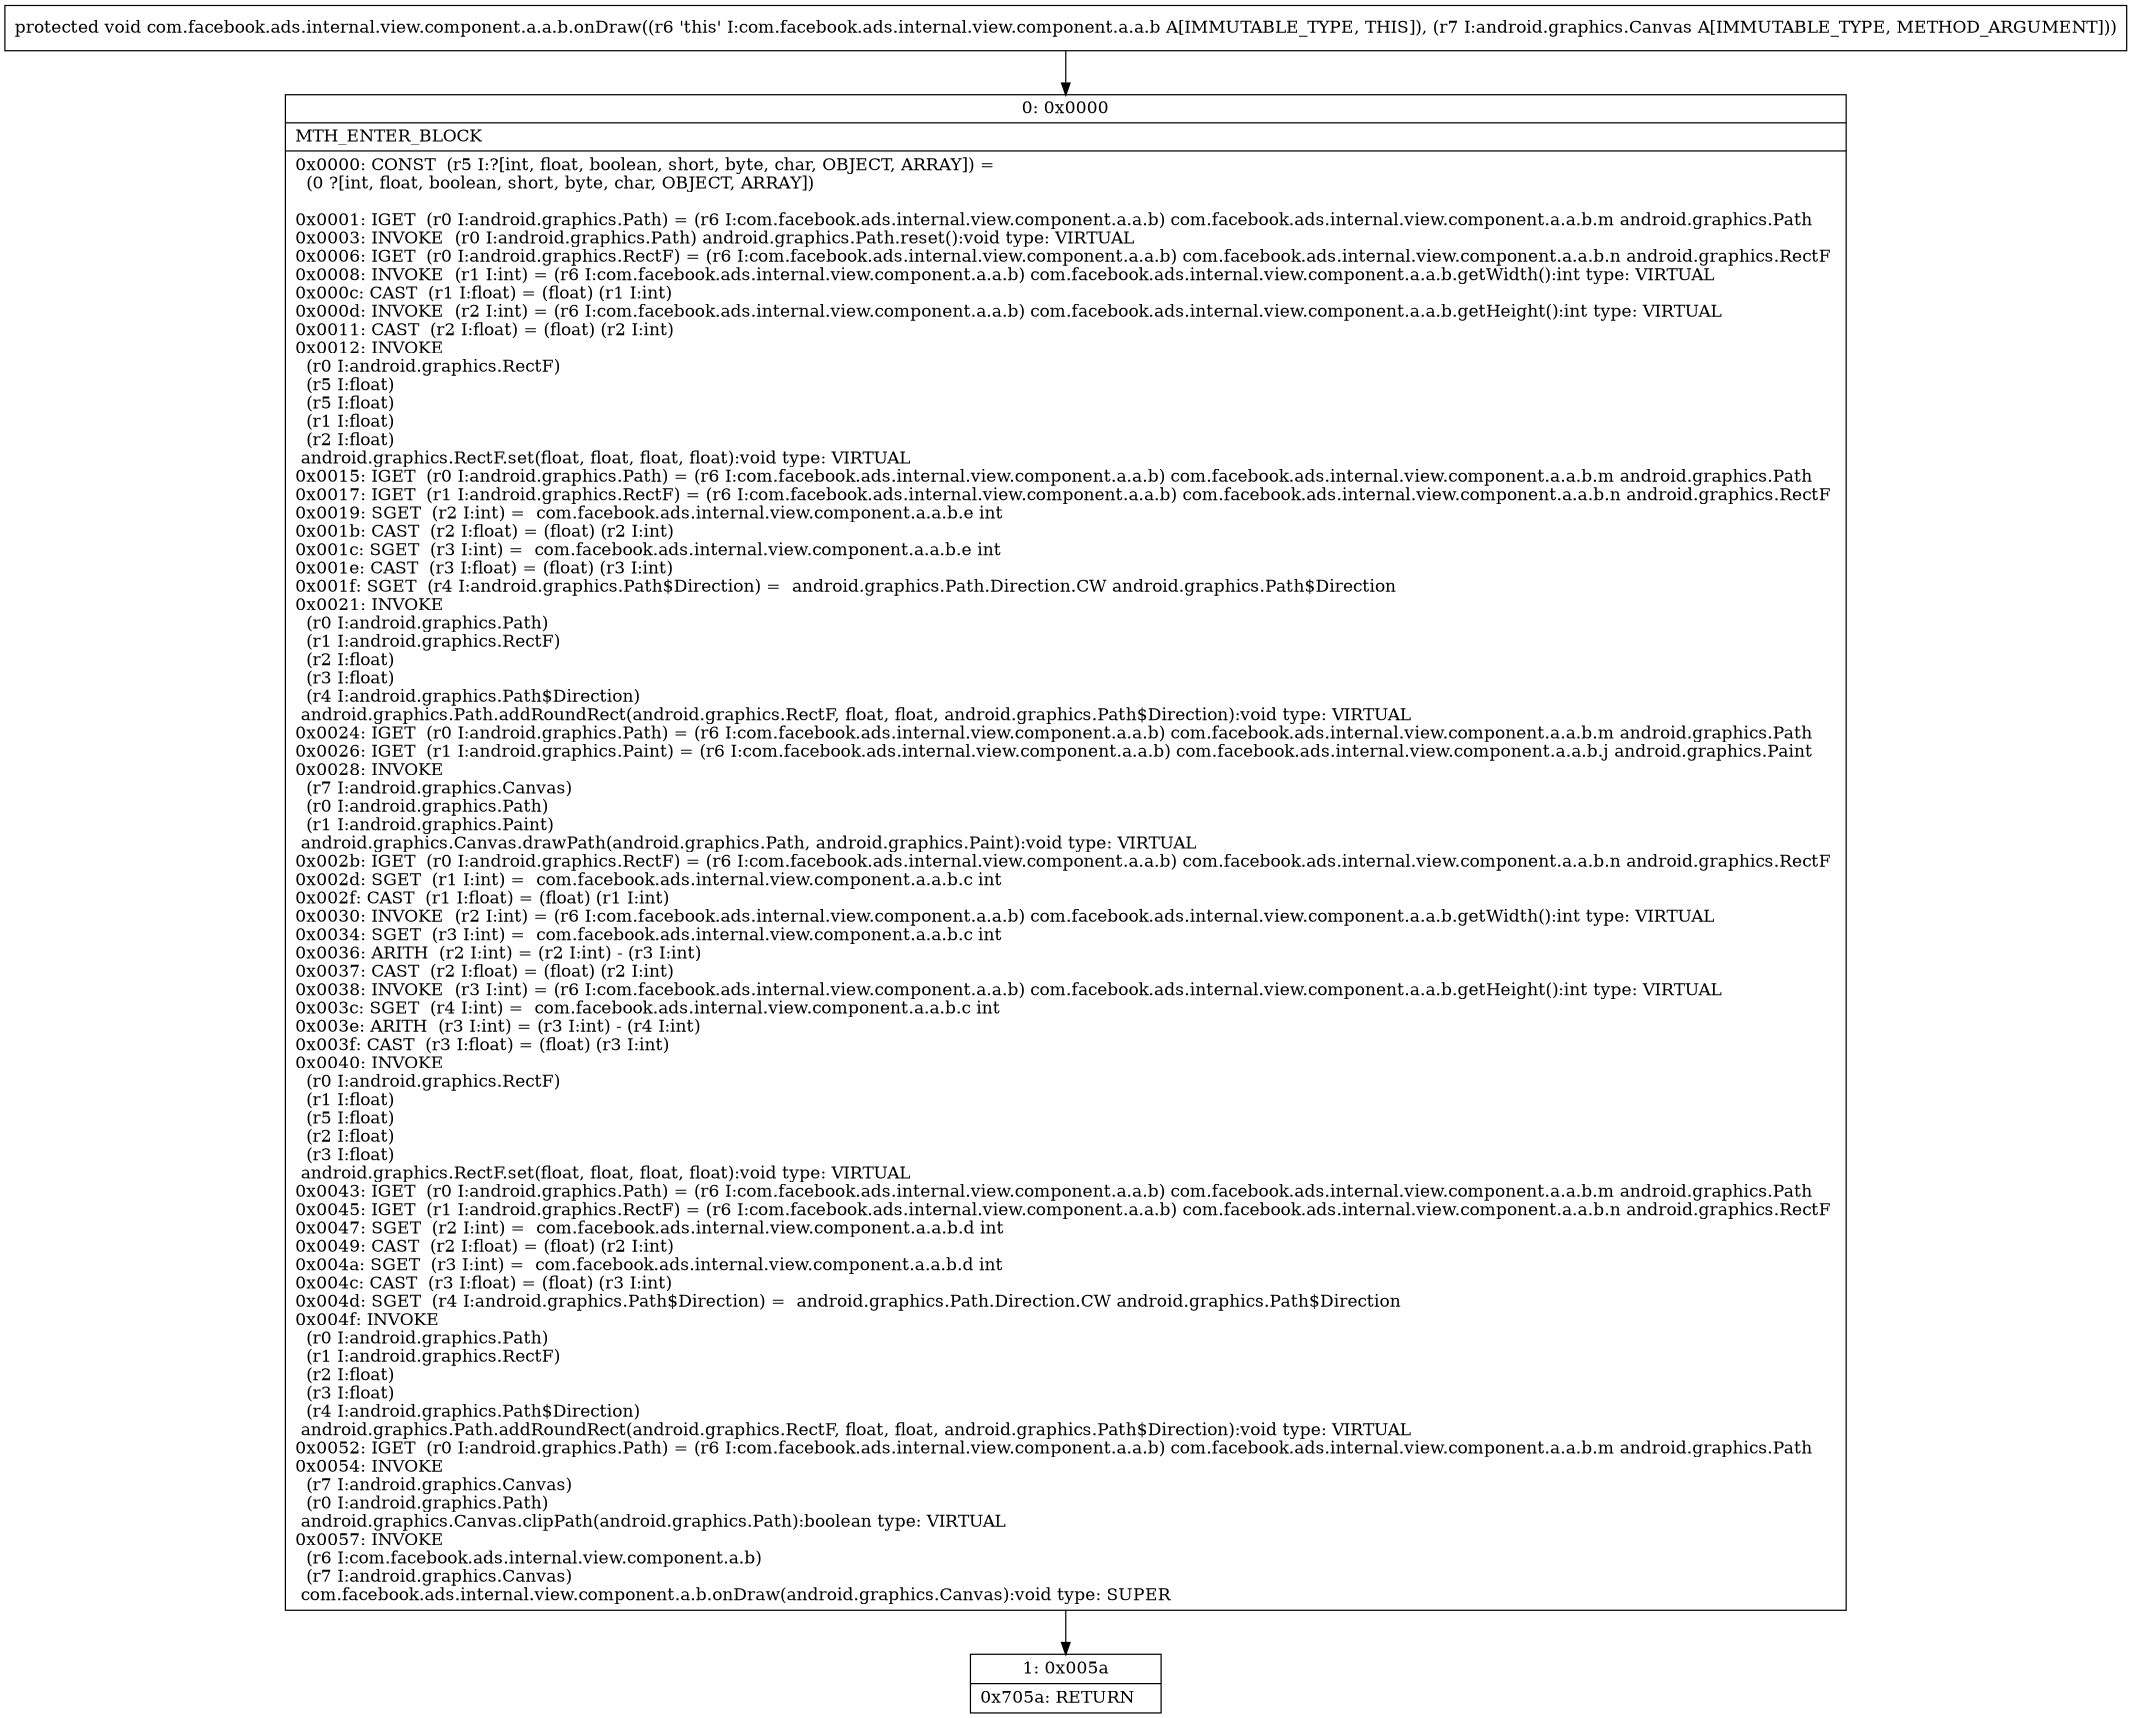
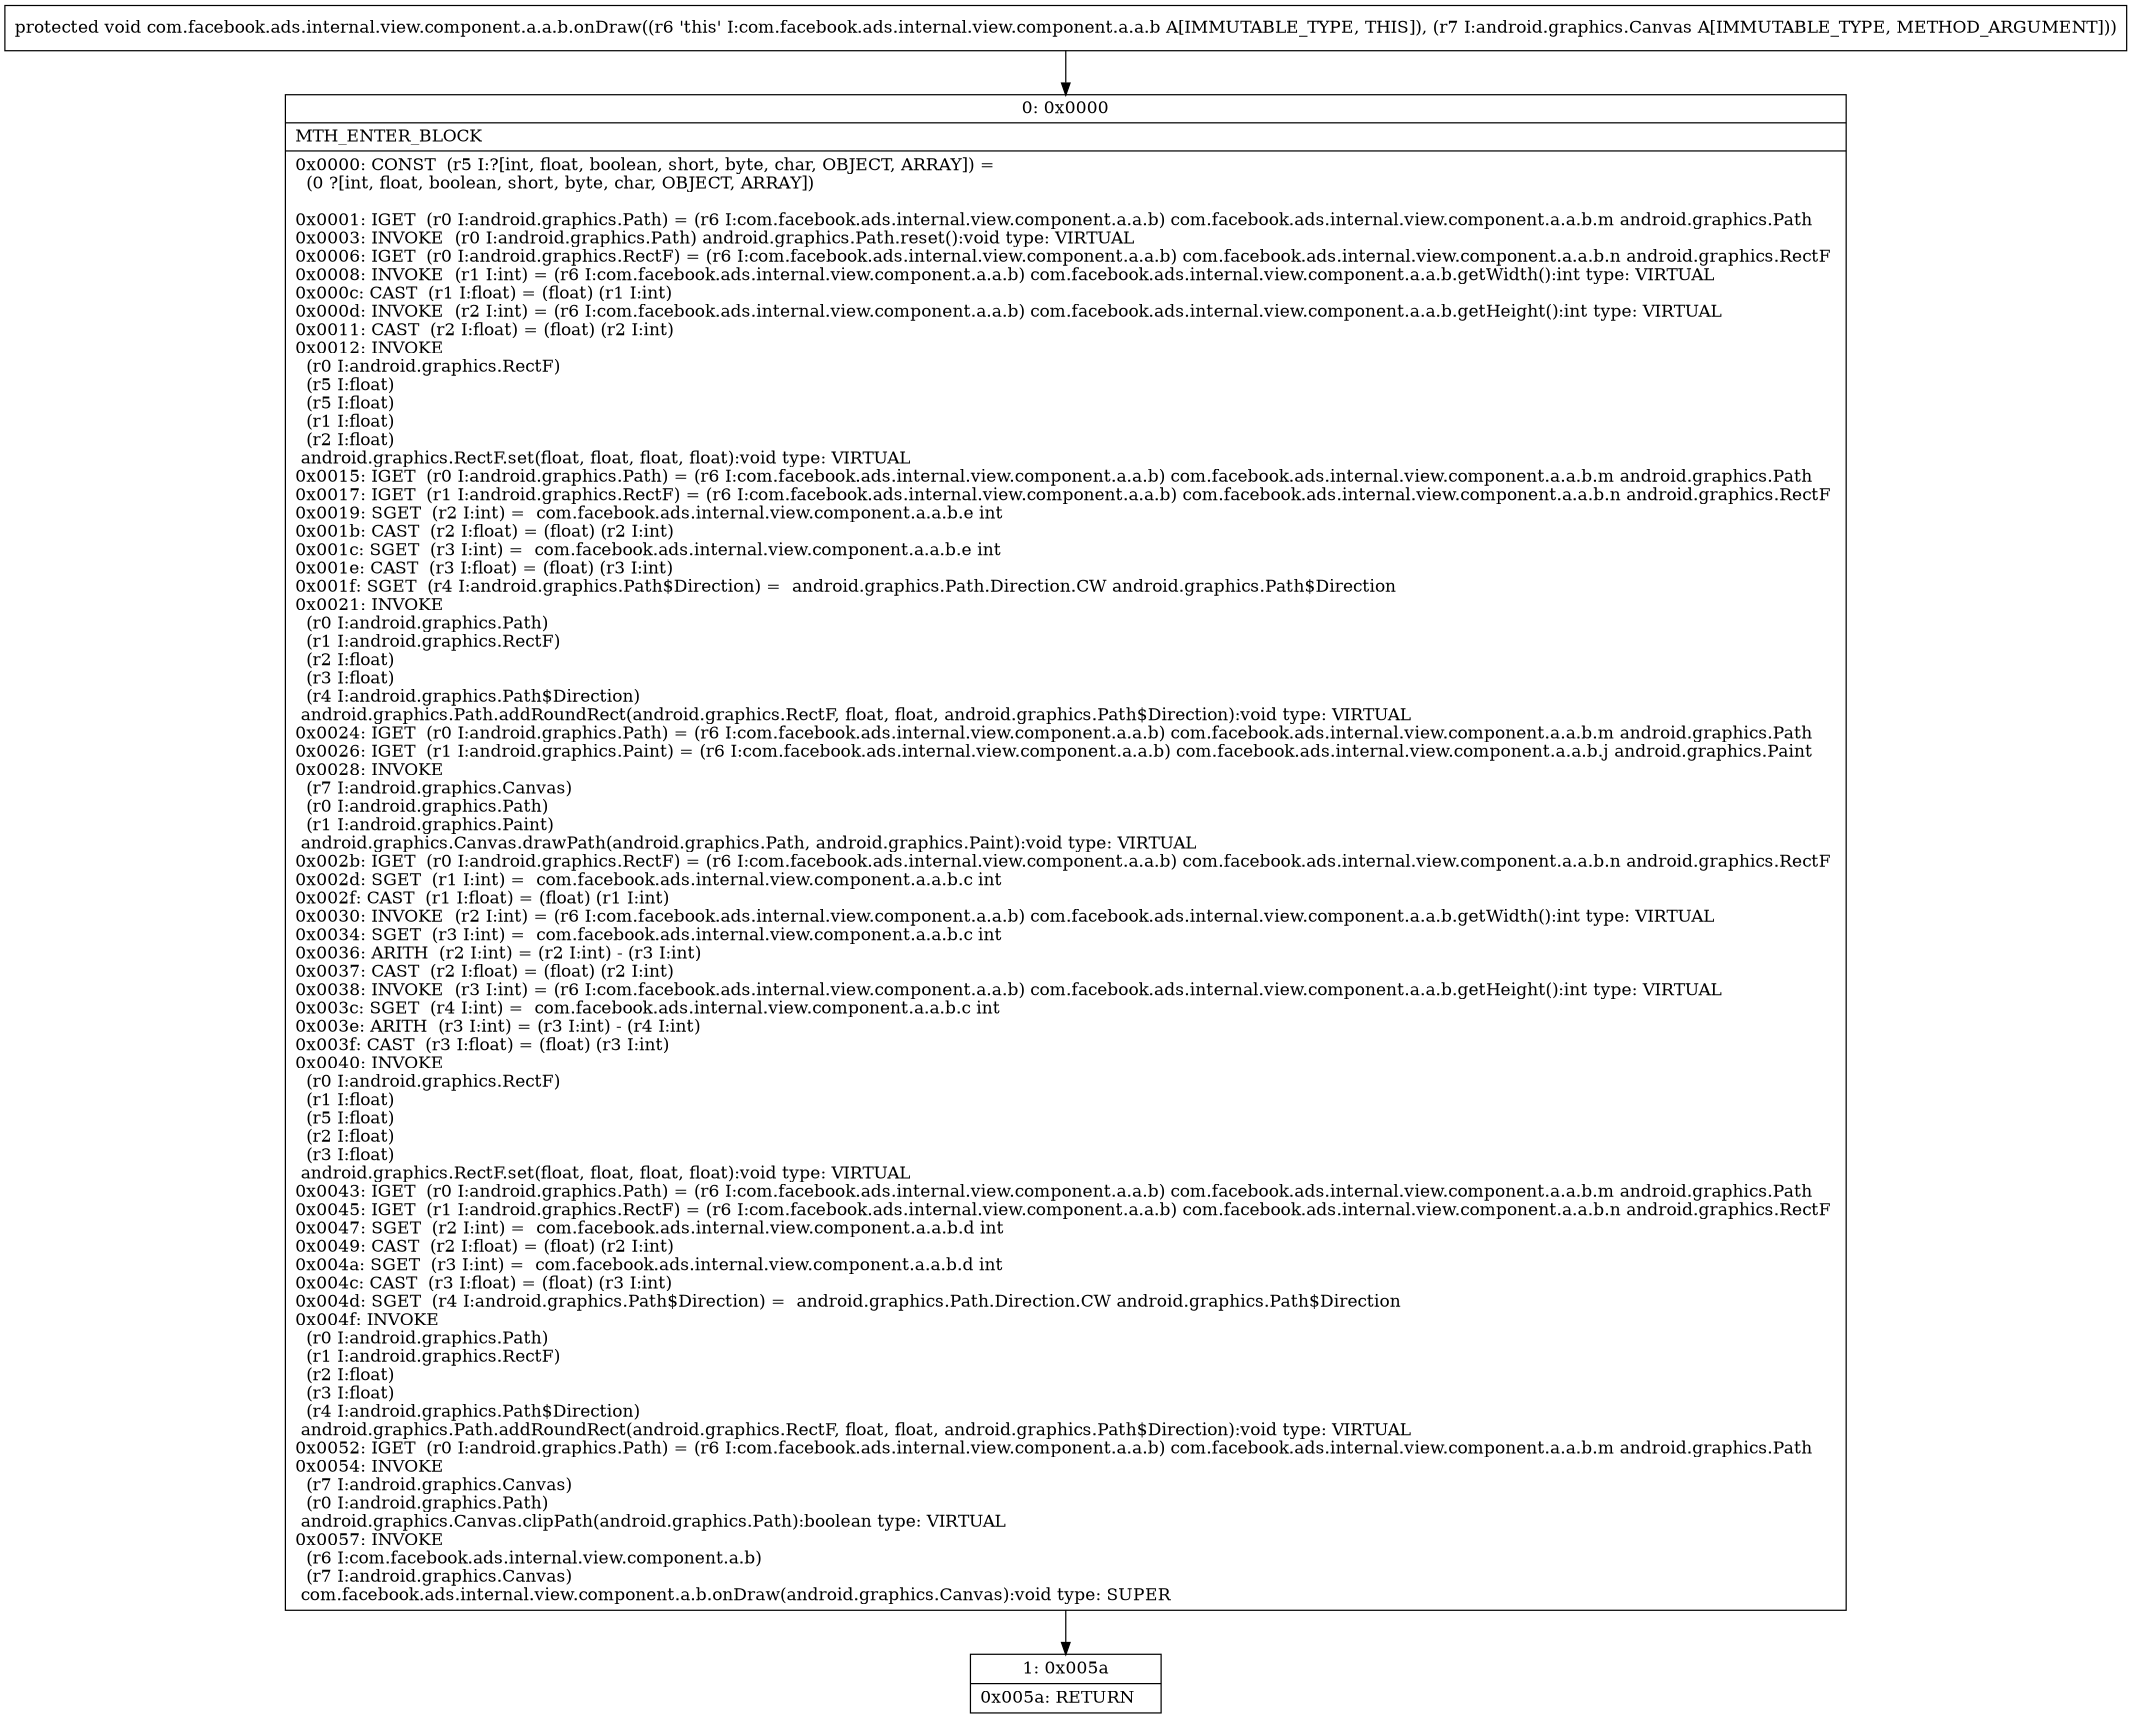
node "1: 0x005a": text "0x705a: RETURN" -> "0x005a: RETURN"
